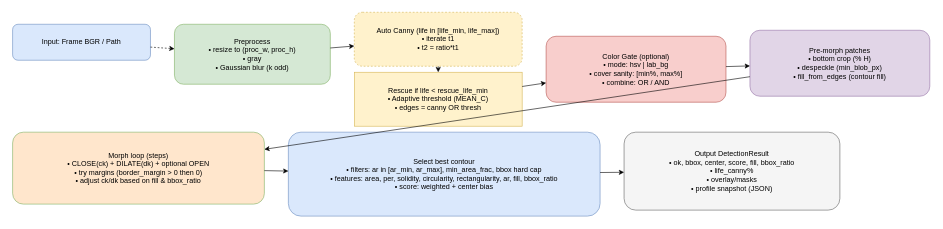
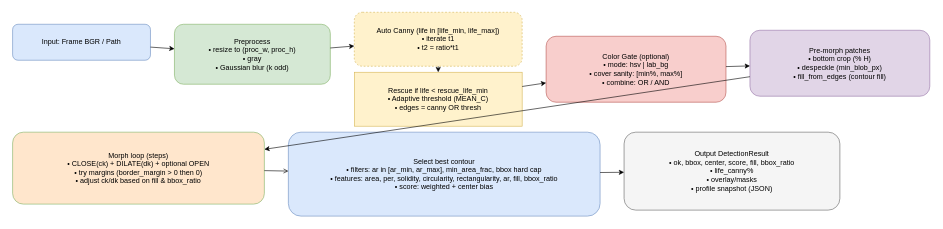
edge "Input: Frame BGR / Path" -> "Preprocess • resize to (proc_w, proc_h) • gray • Gaussian blur (k odd)": style dashed -> solid
edge "Morph loop (steps) • CLOSE(ck) + DILATE(dk) + optional OPEN • try margins (border_margin > 0 then 0) • adjust ck/dk based on fill & bbox_ratio" -> "Select best contour • filters: ar in [ar_min, ar_max], min_area_frac, bbox hard cap • features: area, per, solidity, circularity, rectangularity, ar, fill, bbox_ratio • score: weighted + center bias": arrowhead classic -> open
